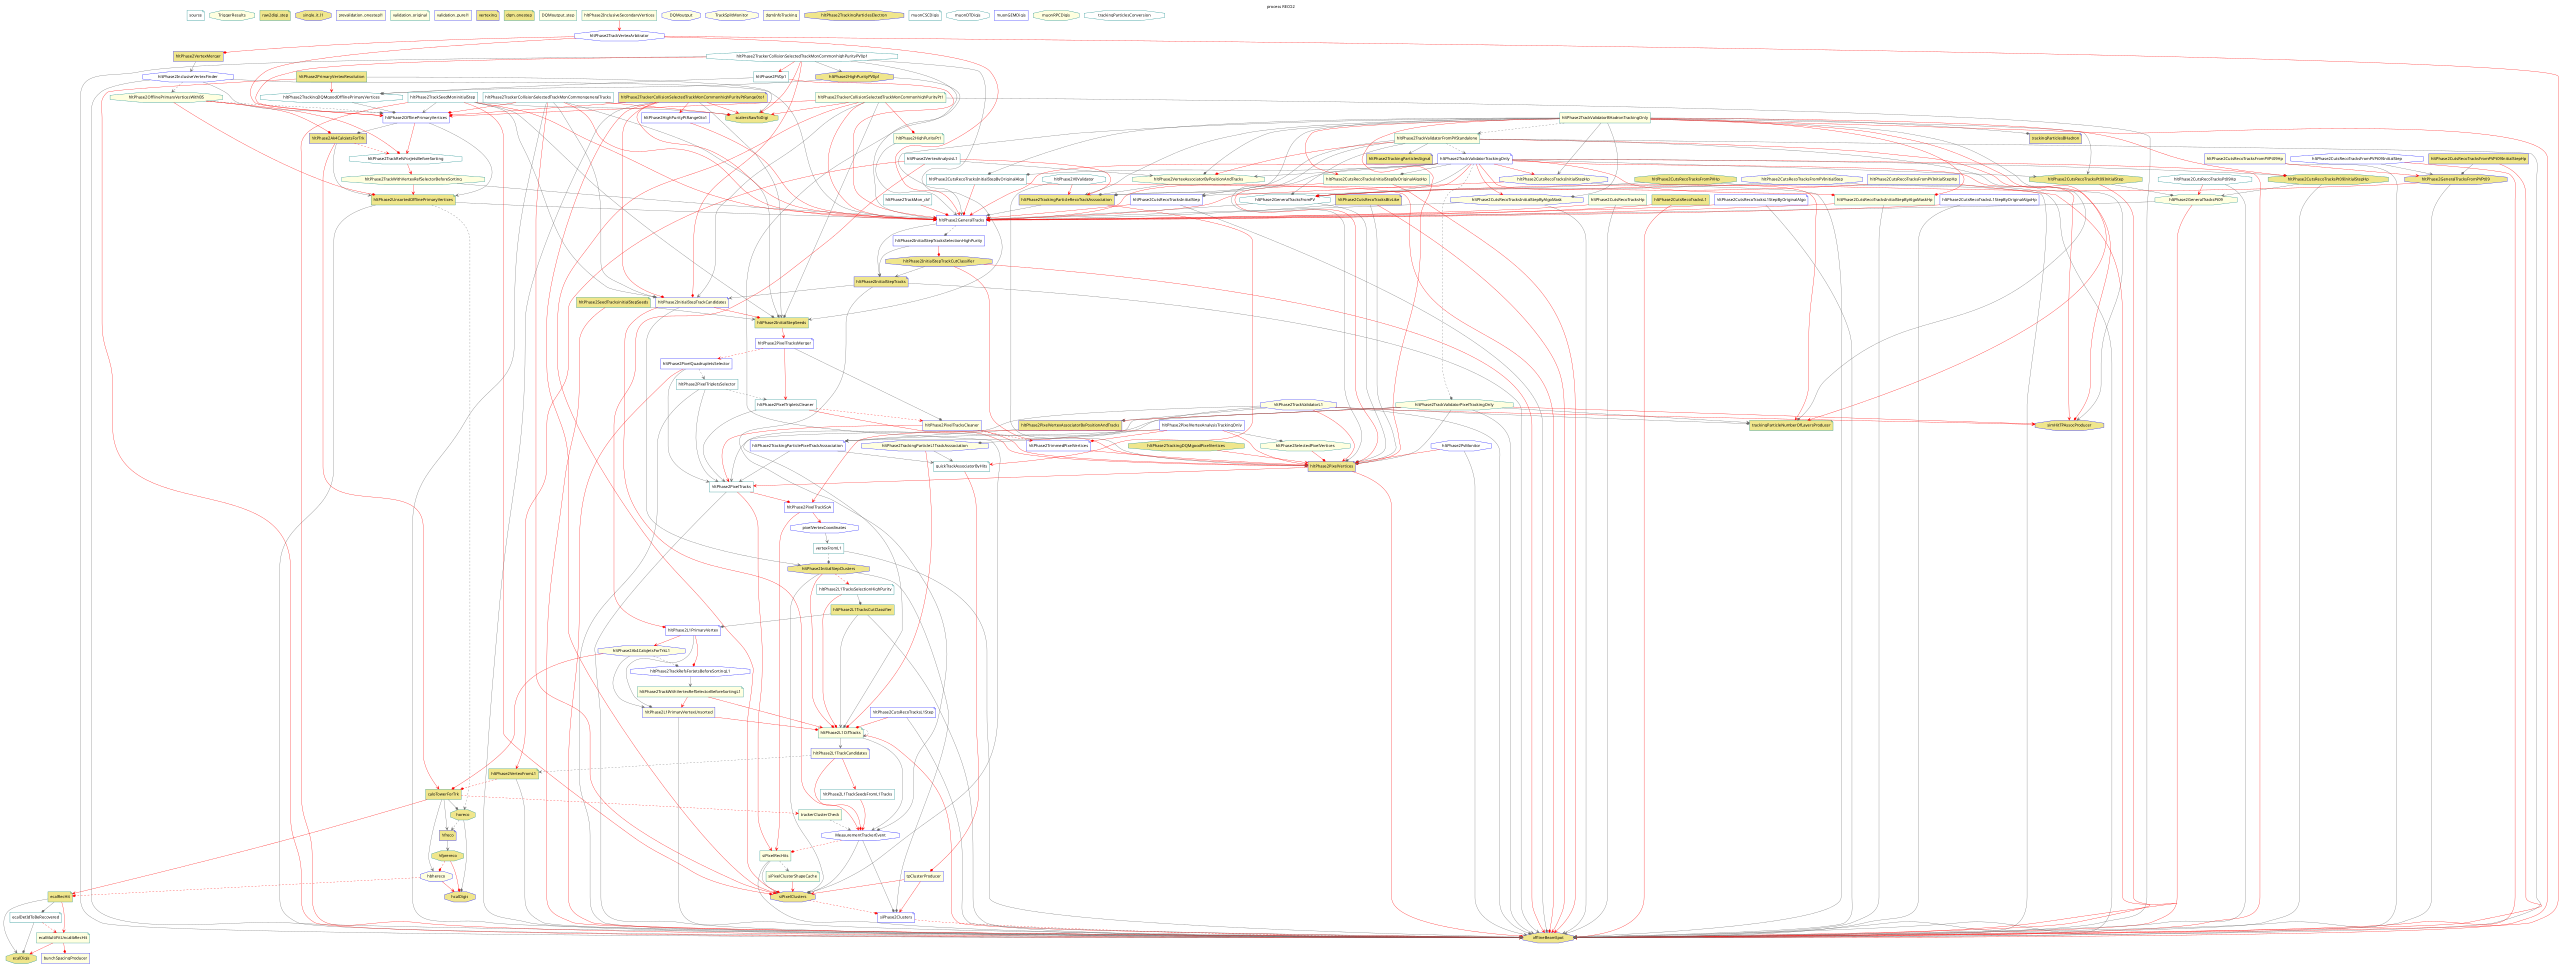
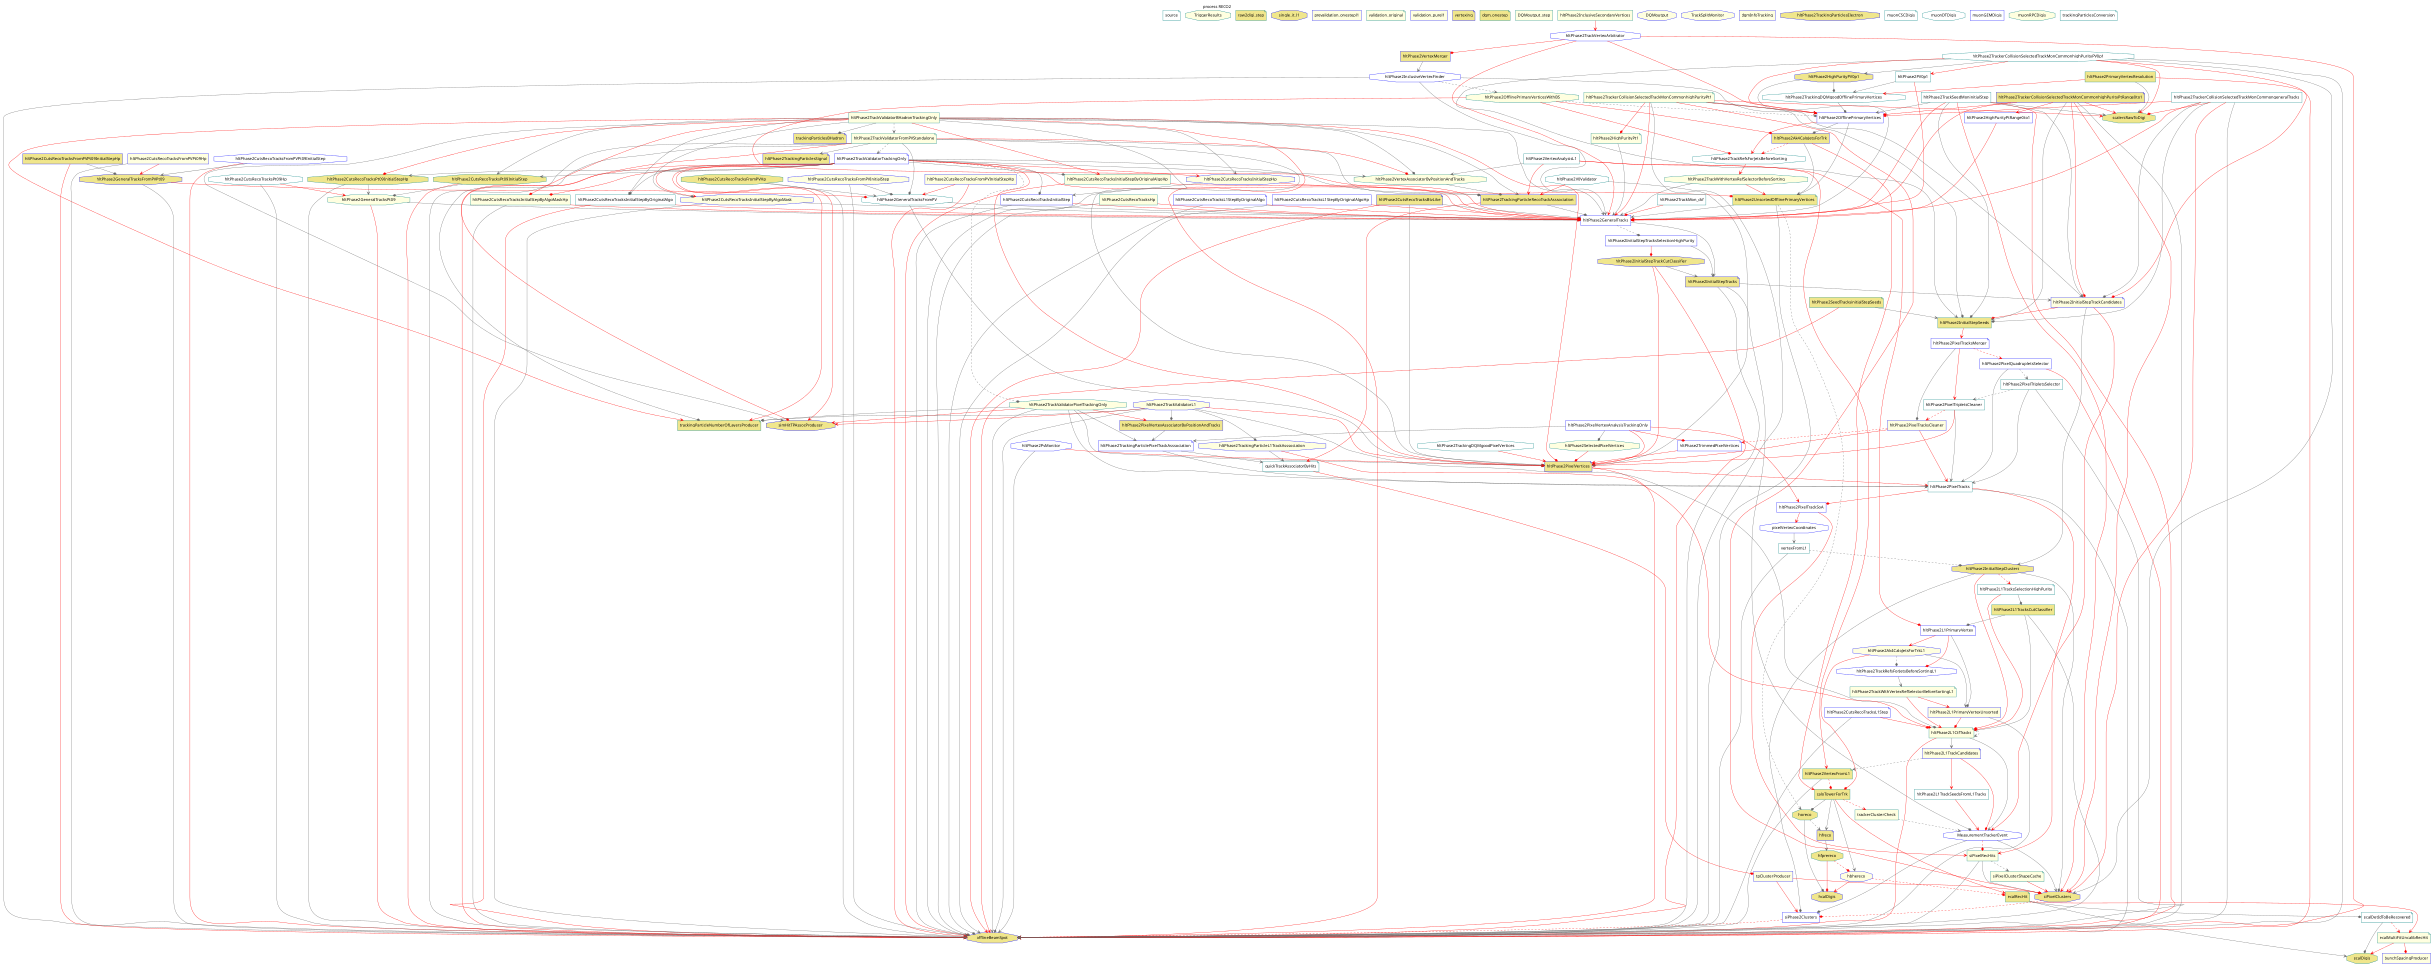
node "trackingParticlesConversion": shape octagon -> note
node "hltPhase2CutsRecoTracksL1": removed
node "hltPhase2TrackingDQMgoodPixelVertices": fillcolor khaki -> white
edge "hltPhase2TrackSeedMoninitialStep" -> "siPixelClusters": arrowhead diamond -> vee
